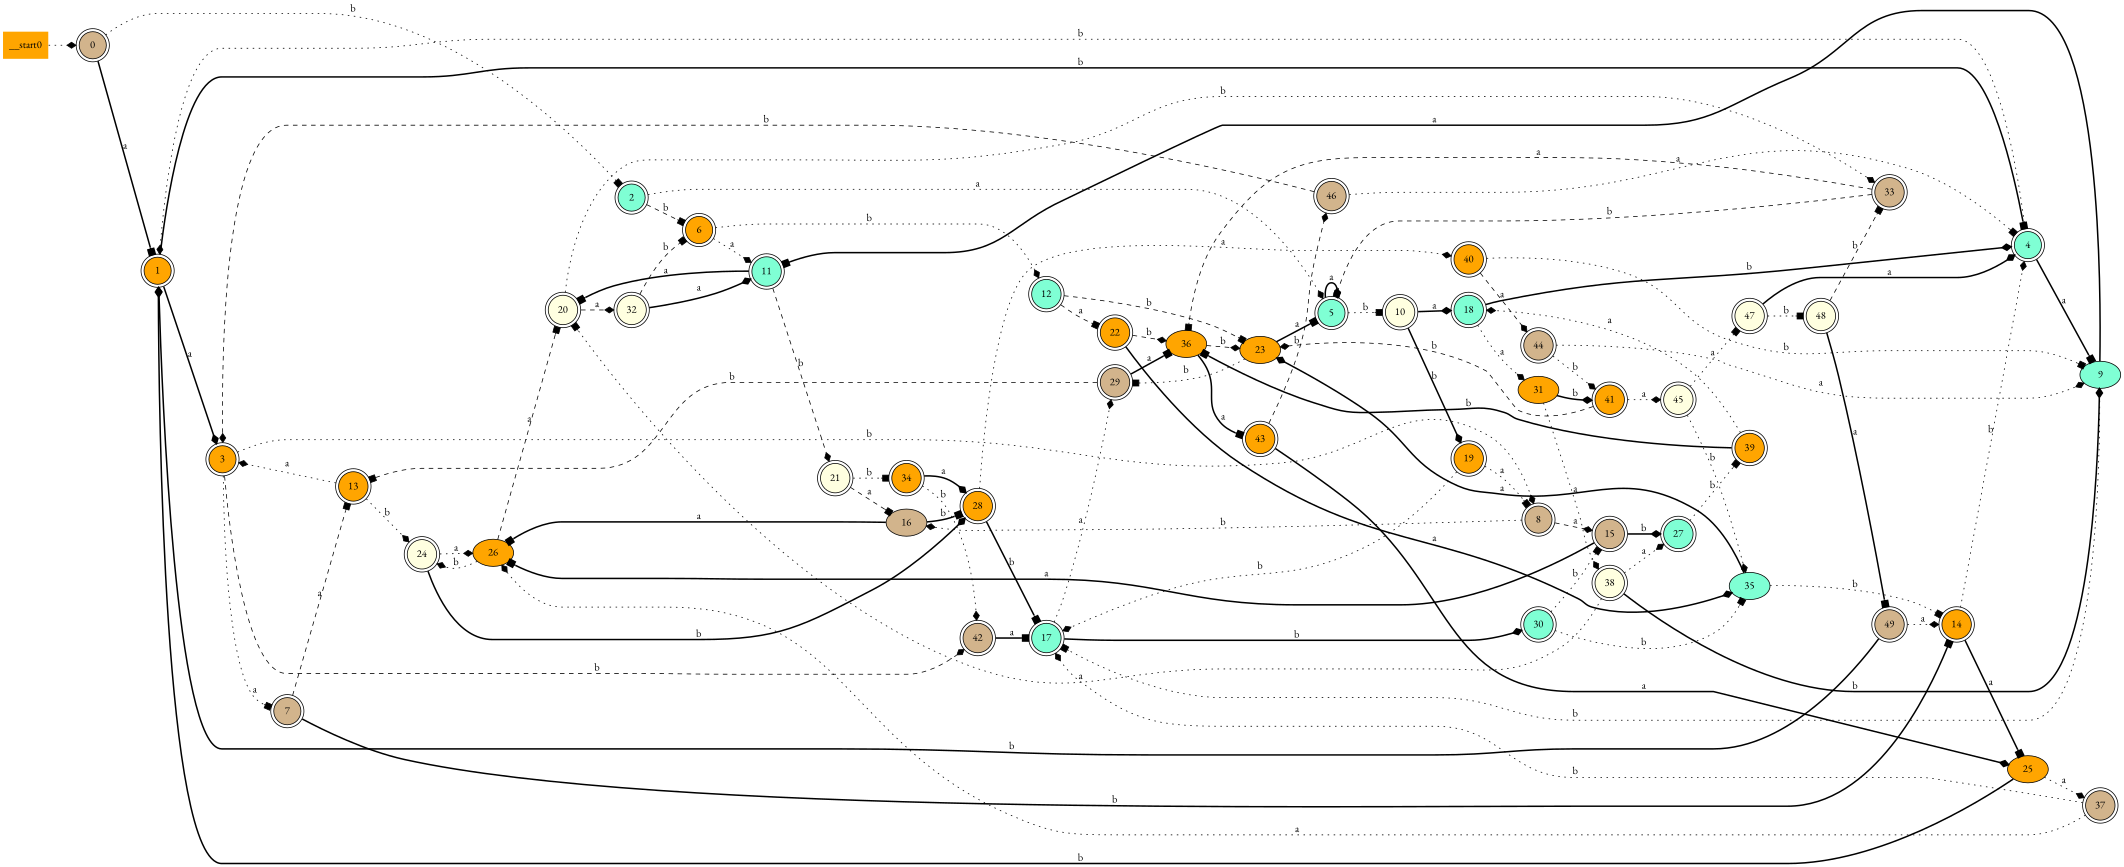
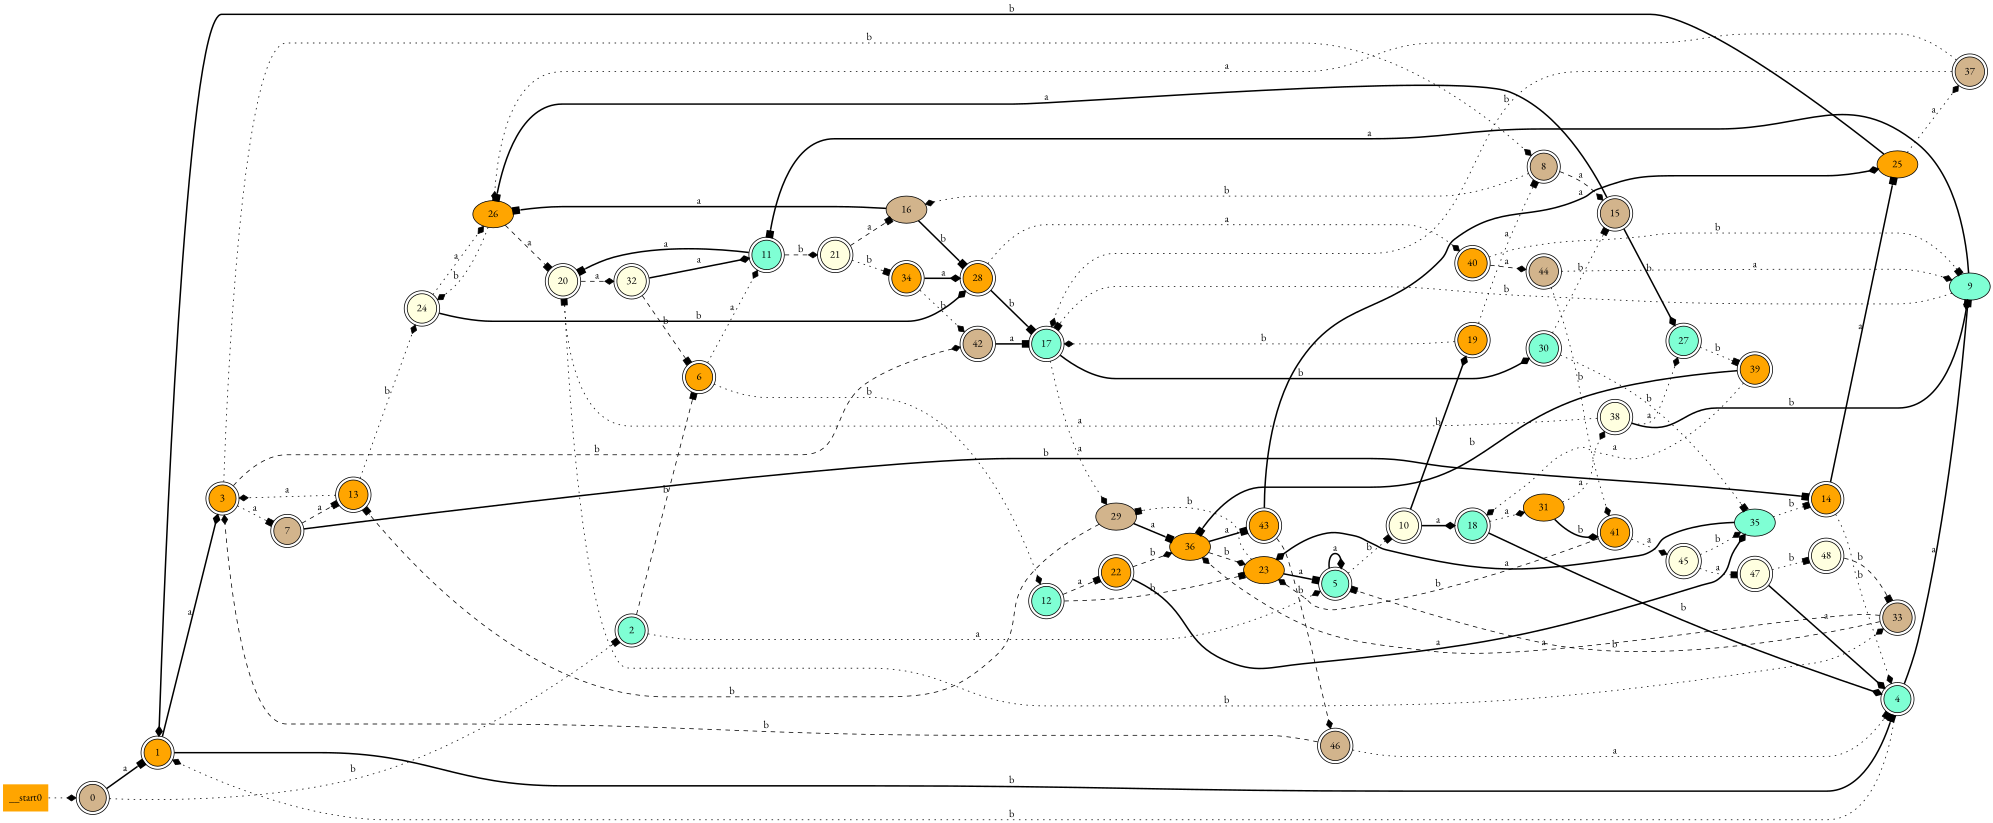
edge "33" -> "36": arrowhead box -> diamond
node "29": shape doublecircle -> ellipse
node "49": removed
